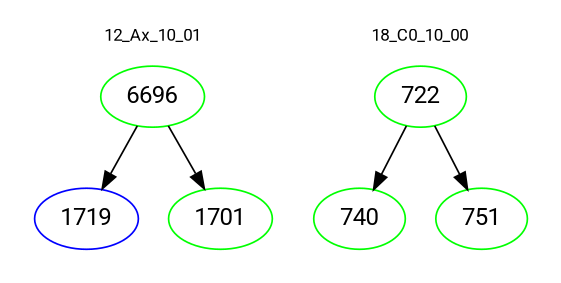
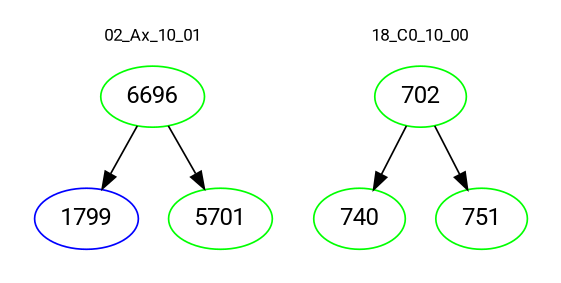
cluster "12_Ax_10_01": label "12_Ax_10_01" -> "02_Ax_10_01"
node "722": label "722" -> "702"
node "1719": label "1719" -> "1799"
node "1701": label "1701" -> "5701"
